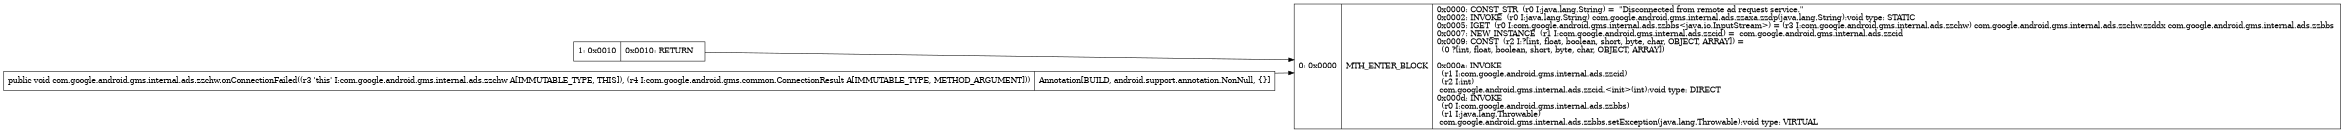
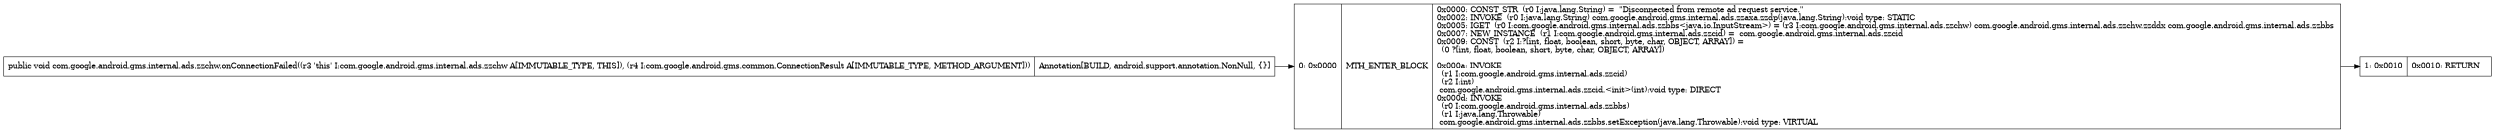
edge "1: 0x0010" -> "0: 0x0000": reversed
